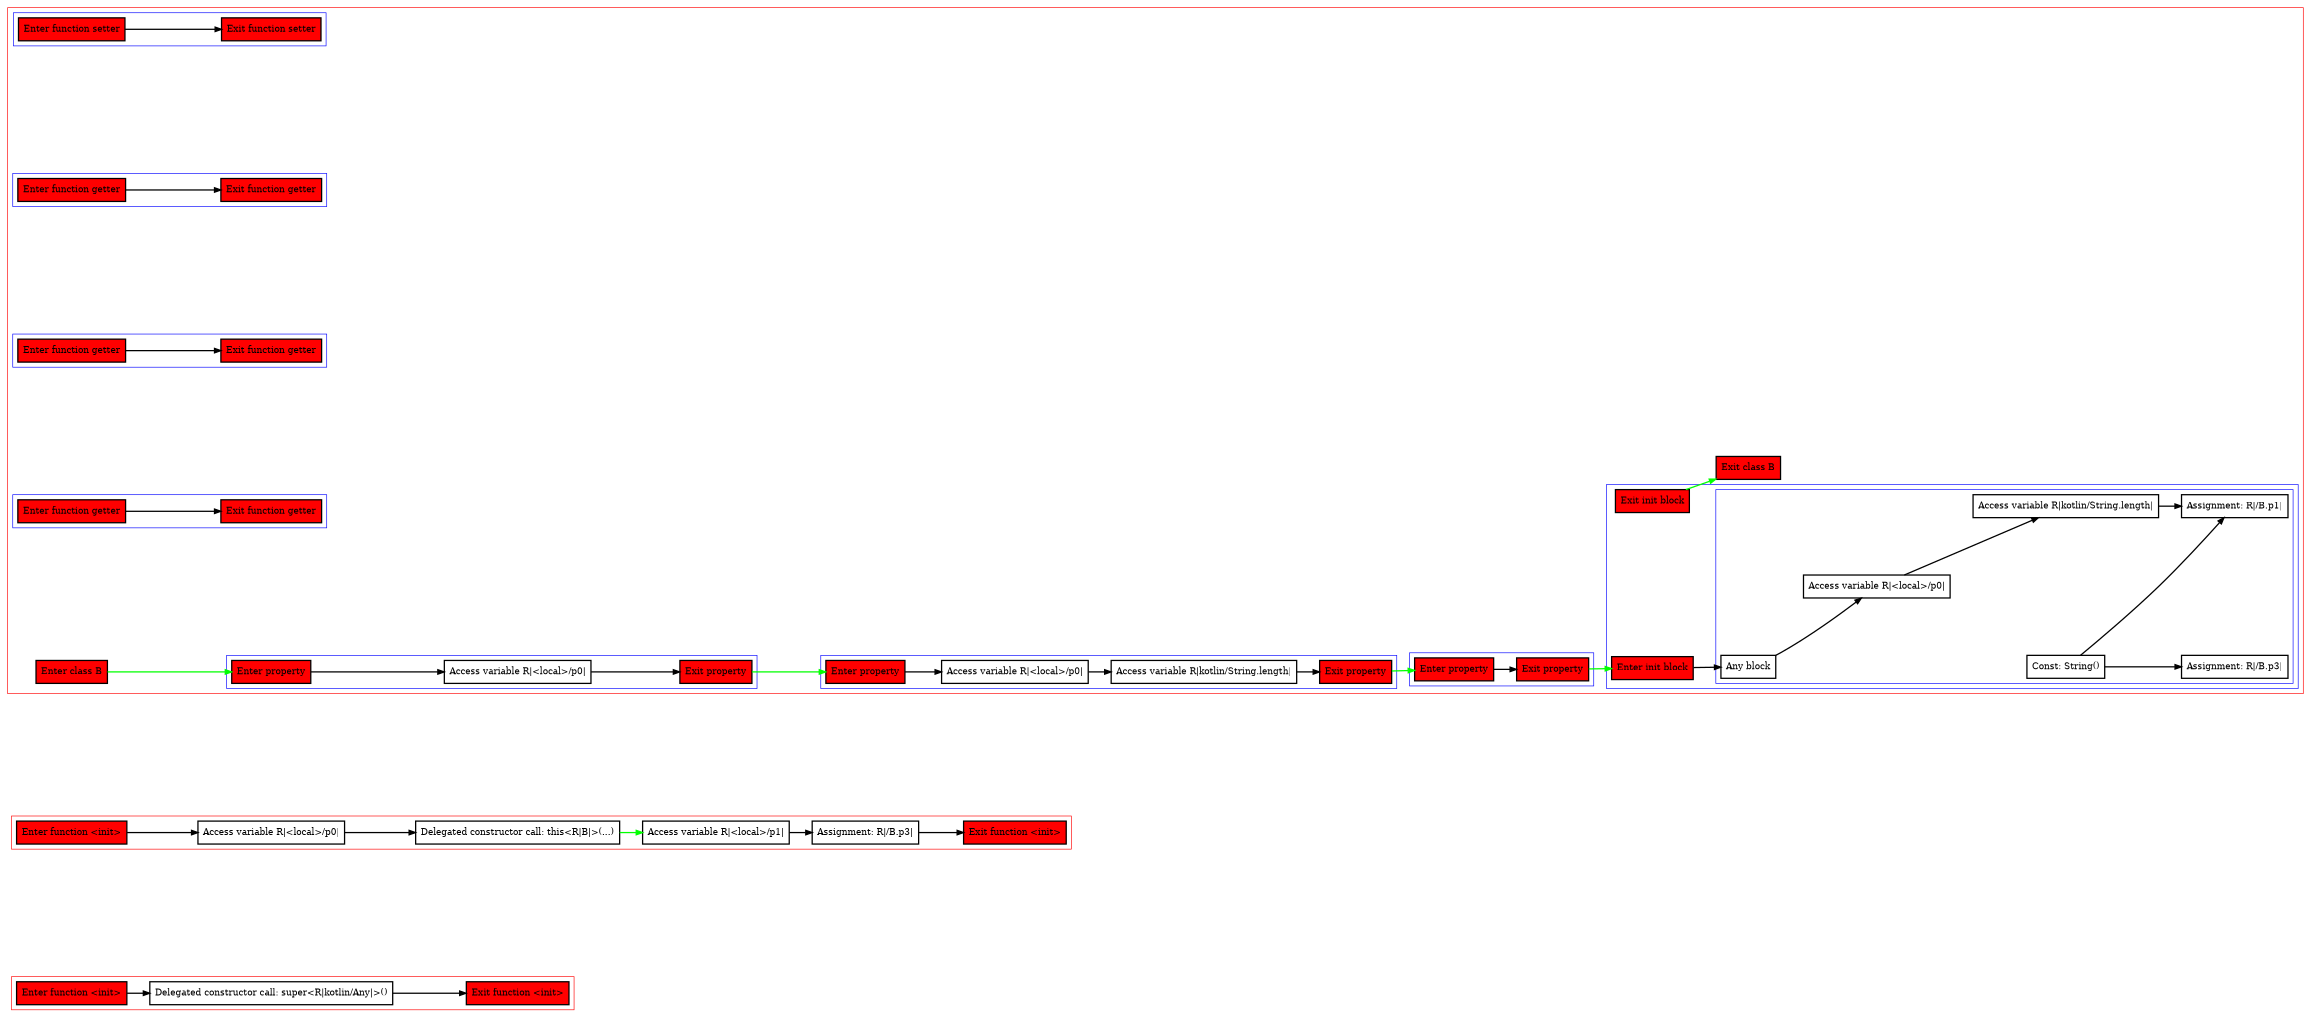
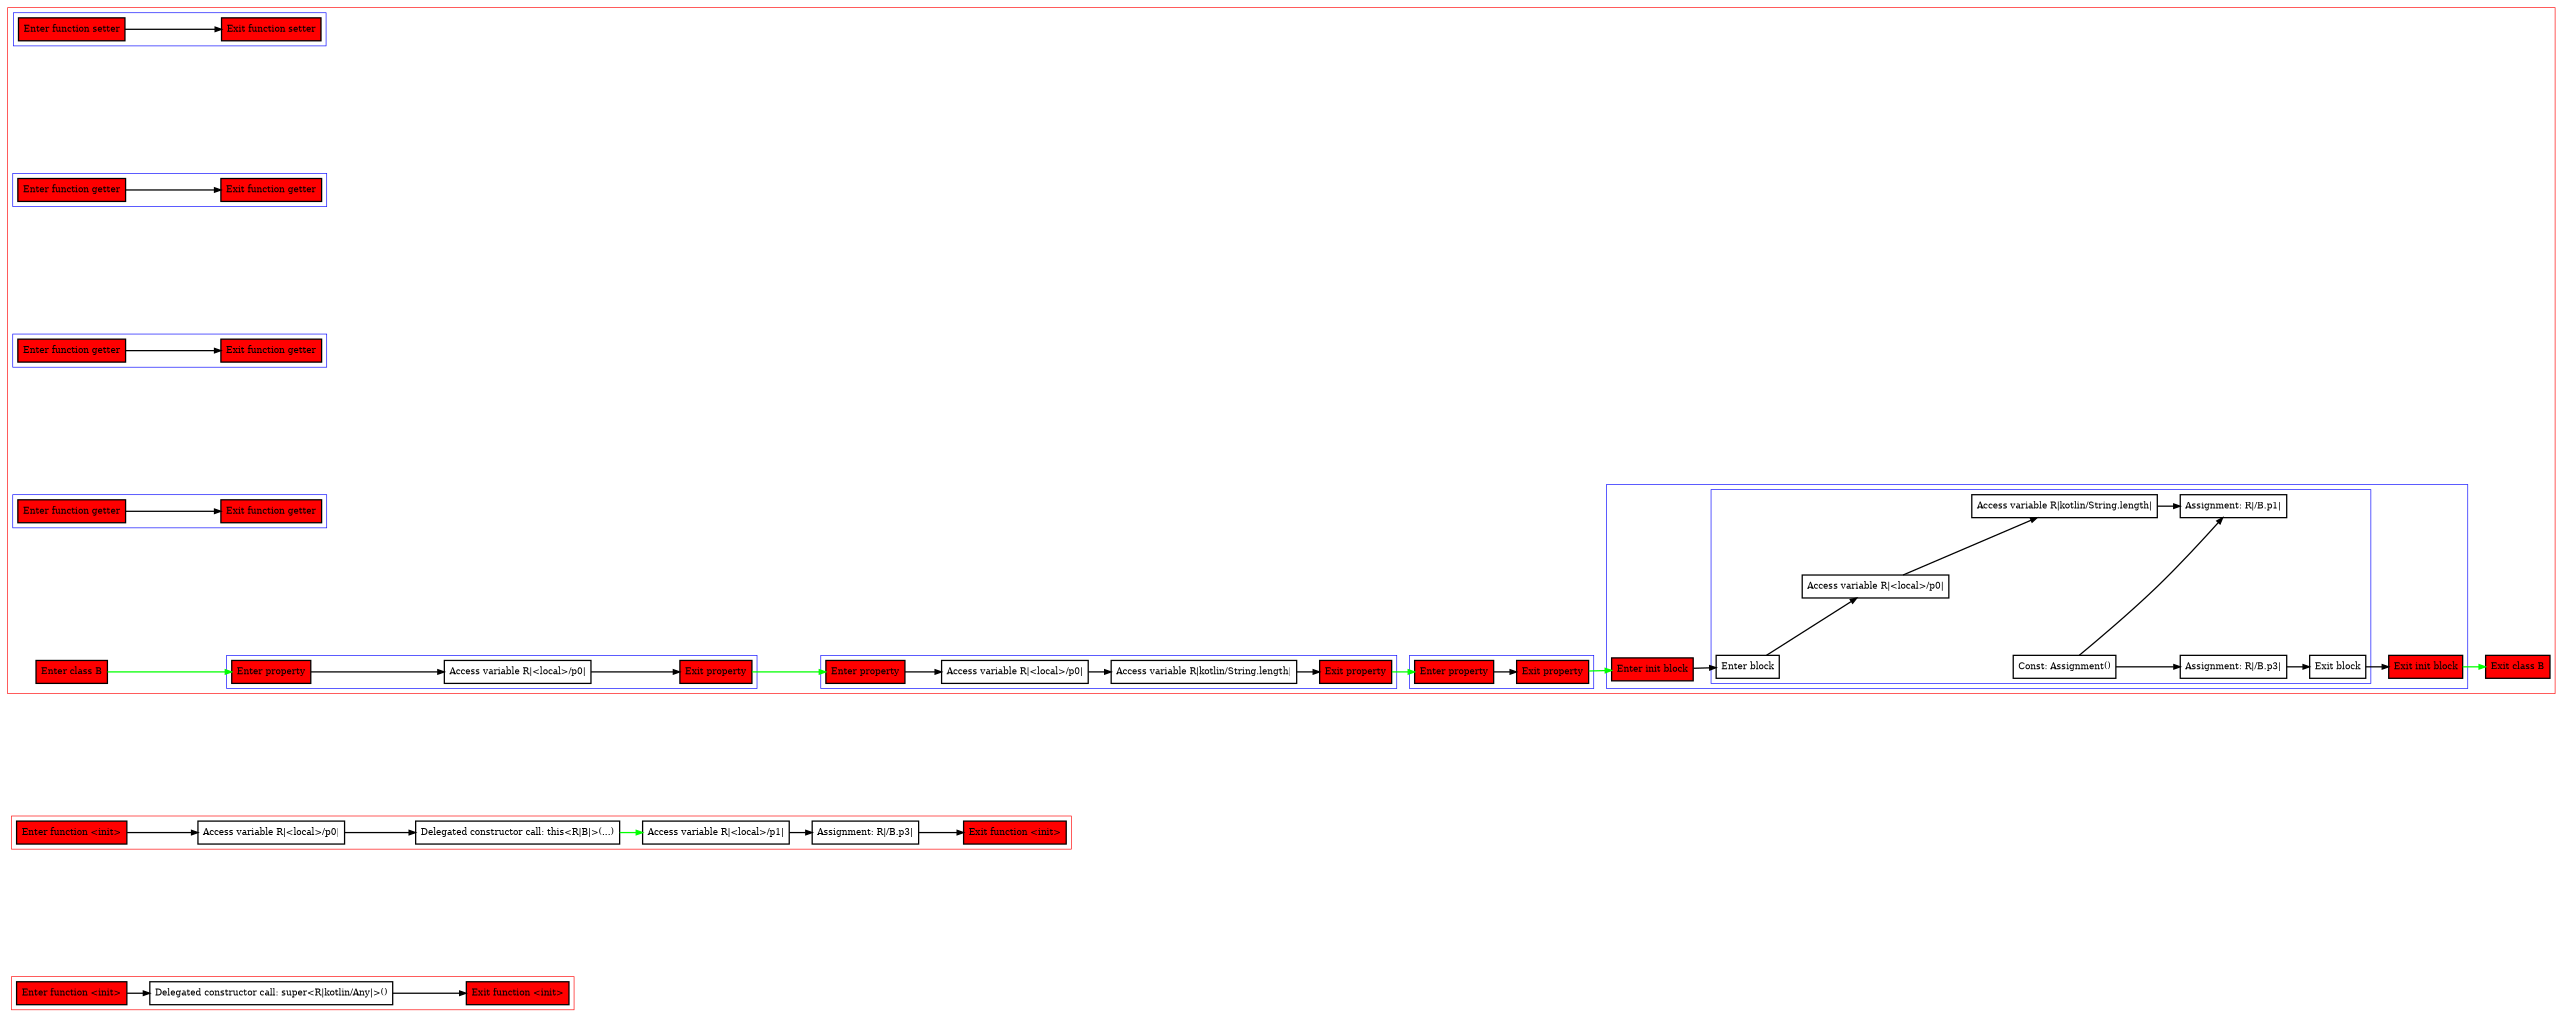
node "Any block": label "Any block" -> "Enter block"
node "Const: String()": label "Const: String()" -> "Const: Assignment()"
node "Exit block": added
